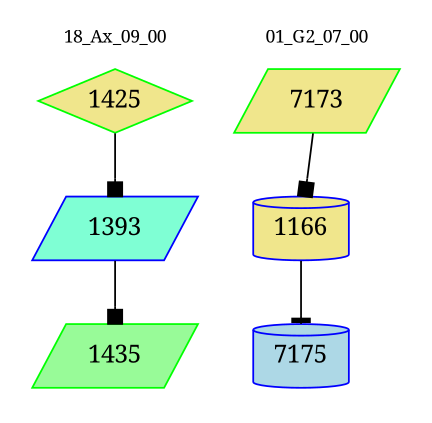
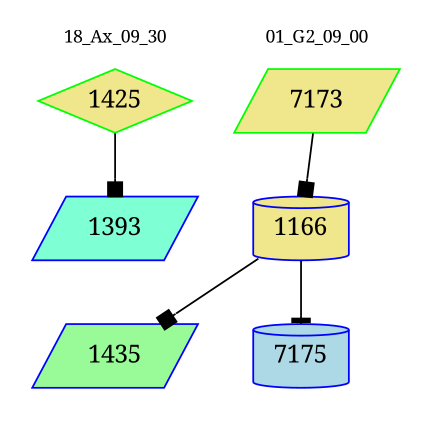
cluster "18_Ax_09_00": label "18_Ax_09_00" -> "18_Ax_09_30"
cluster "01_G2_07_00": label "01_G2_07_00" -> "01_G2_09_00"
edge "1393" -> "1435": now "1166" -> "1435"
node "1435": color green -> blue
